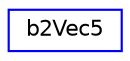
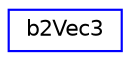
node "b2Vec5": label "b2Vec5" -> "b2Vec3"
